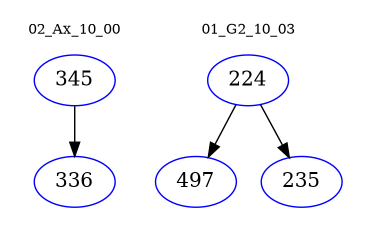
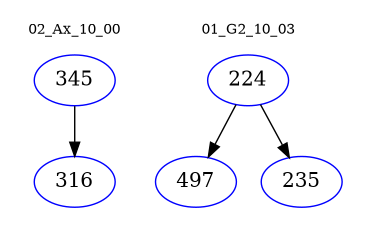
node "336": label "336" -> "316"
